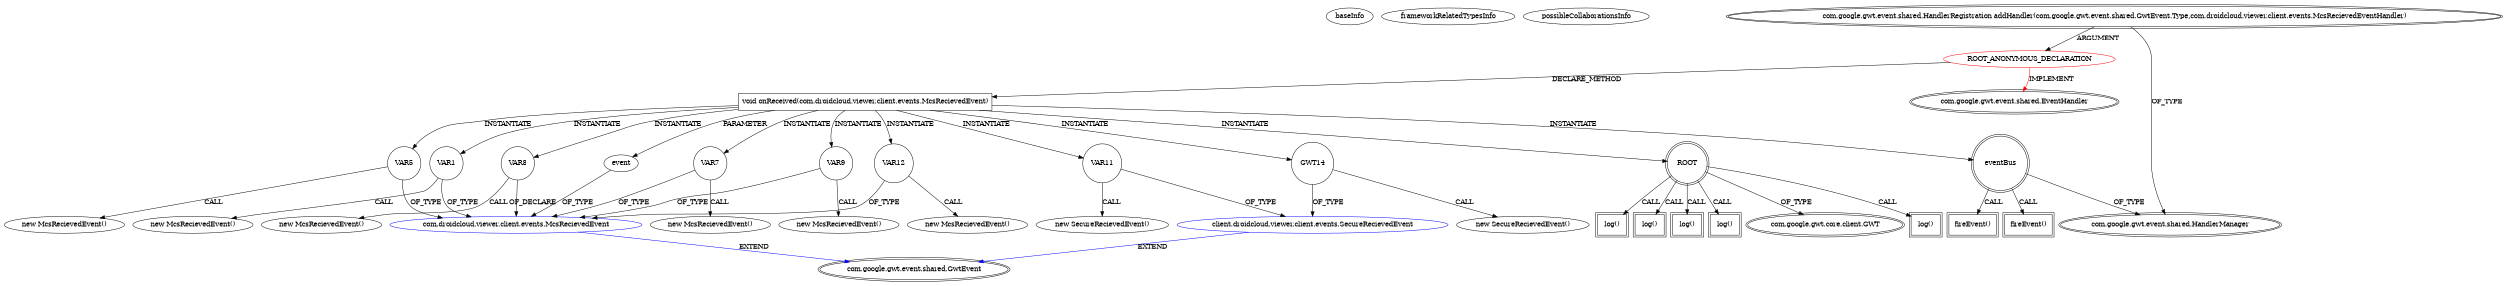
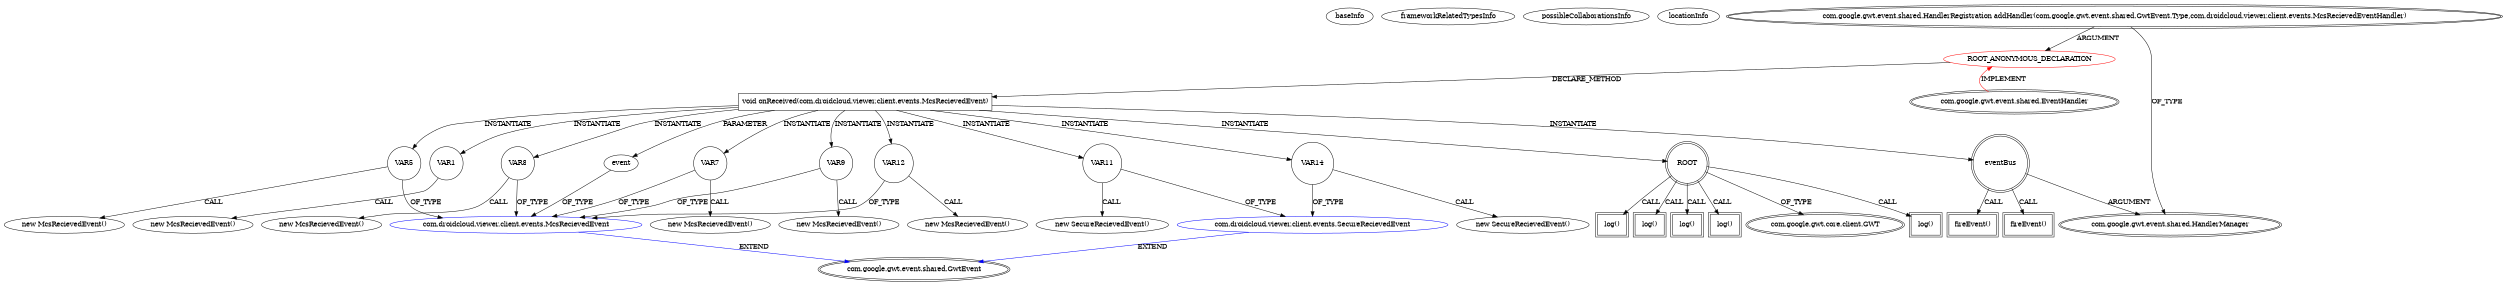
node "locationInfo": added
edge "ROOT_ANONYMOUS_DECLARATION" -> "com.google.gwt.event.shared.EventHandler": reversed
node "GWT14": label "GWT14" -> "VAR14"
edge "VAR8" -> "com.droidcloud.viewer.client.events.McsRecievedEvent": label "OF_DECLARE" -> "OF_TYPE"
edge "eventBus" -> "com.google.gwt.event.shared.HandlerManager": label "OF_TYPE" -> "ARGUMENT"
edge "VAR1" -> "com.droidcloud.viewer.client.events.McsRecievedEvent": removed, label "OF_TYPE"
node "client.droidcloud.viewer.client.events.SecureRecievedEvent": label "client.droidcloud.viewer.client.events.SecureRecievedEvent" -> "com.droidcloud.viewer.client.events.SecureRecievedEvent"
